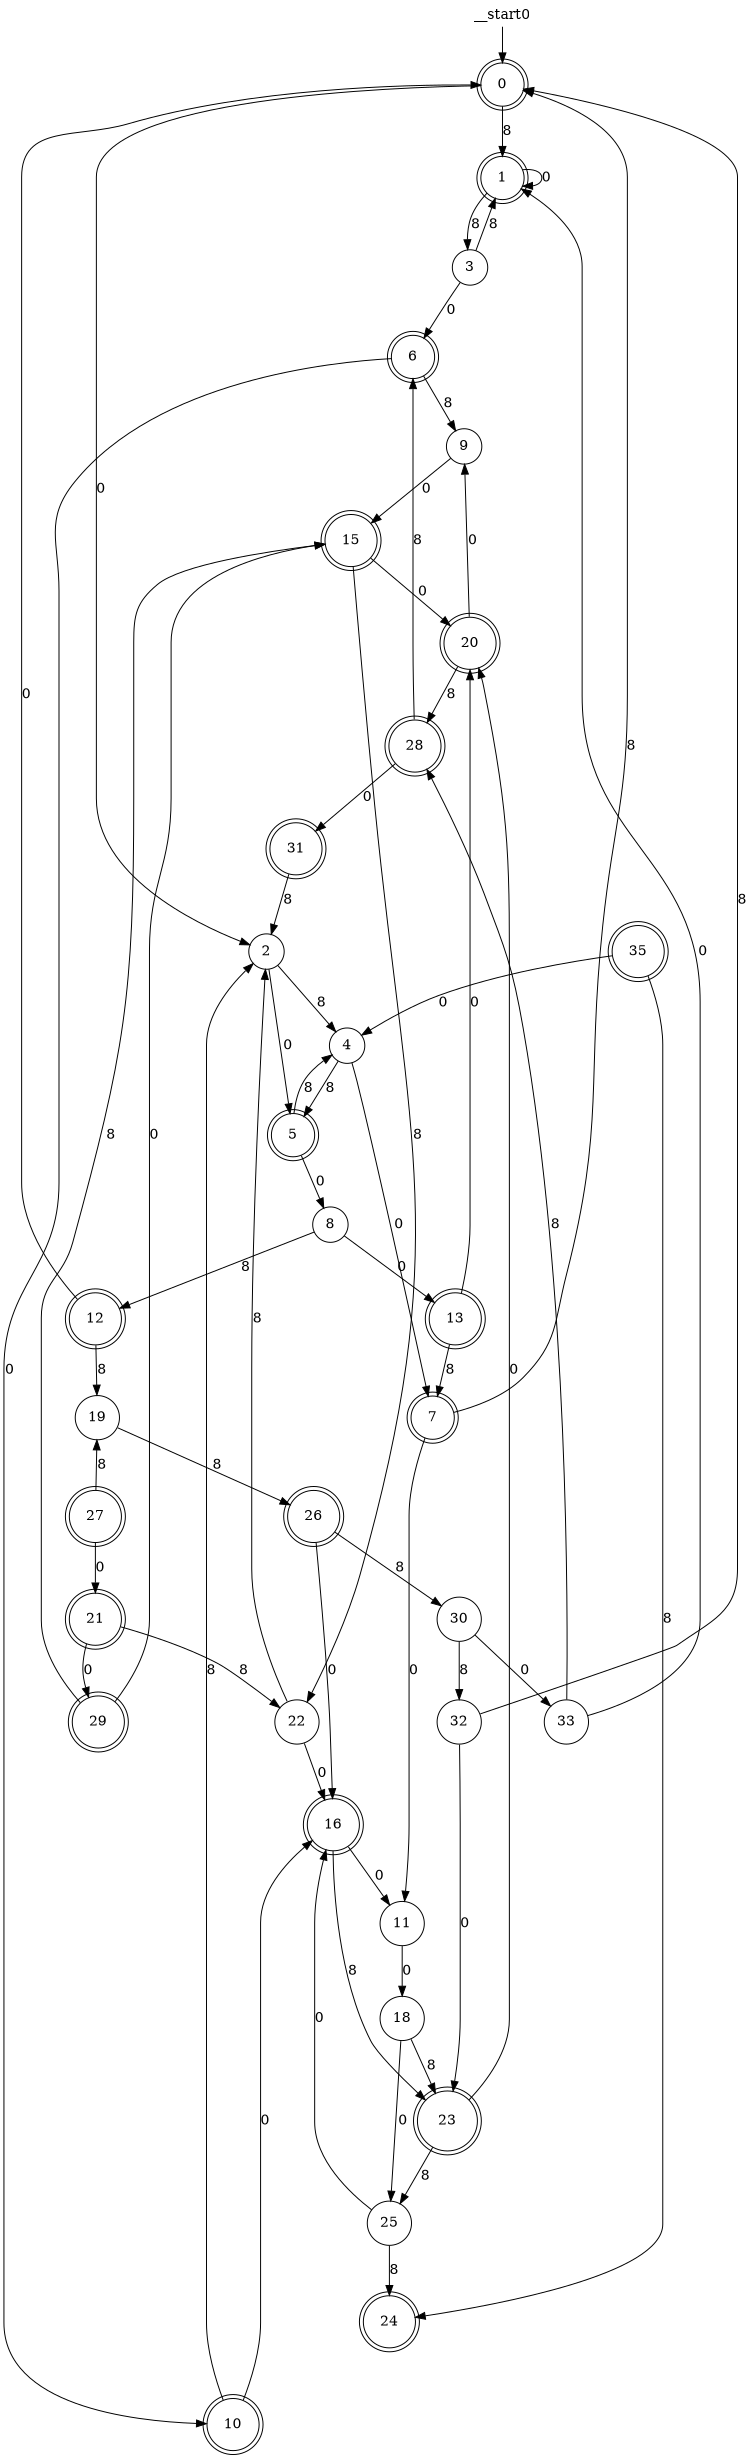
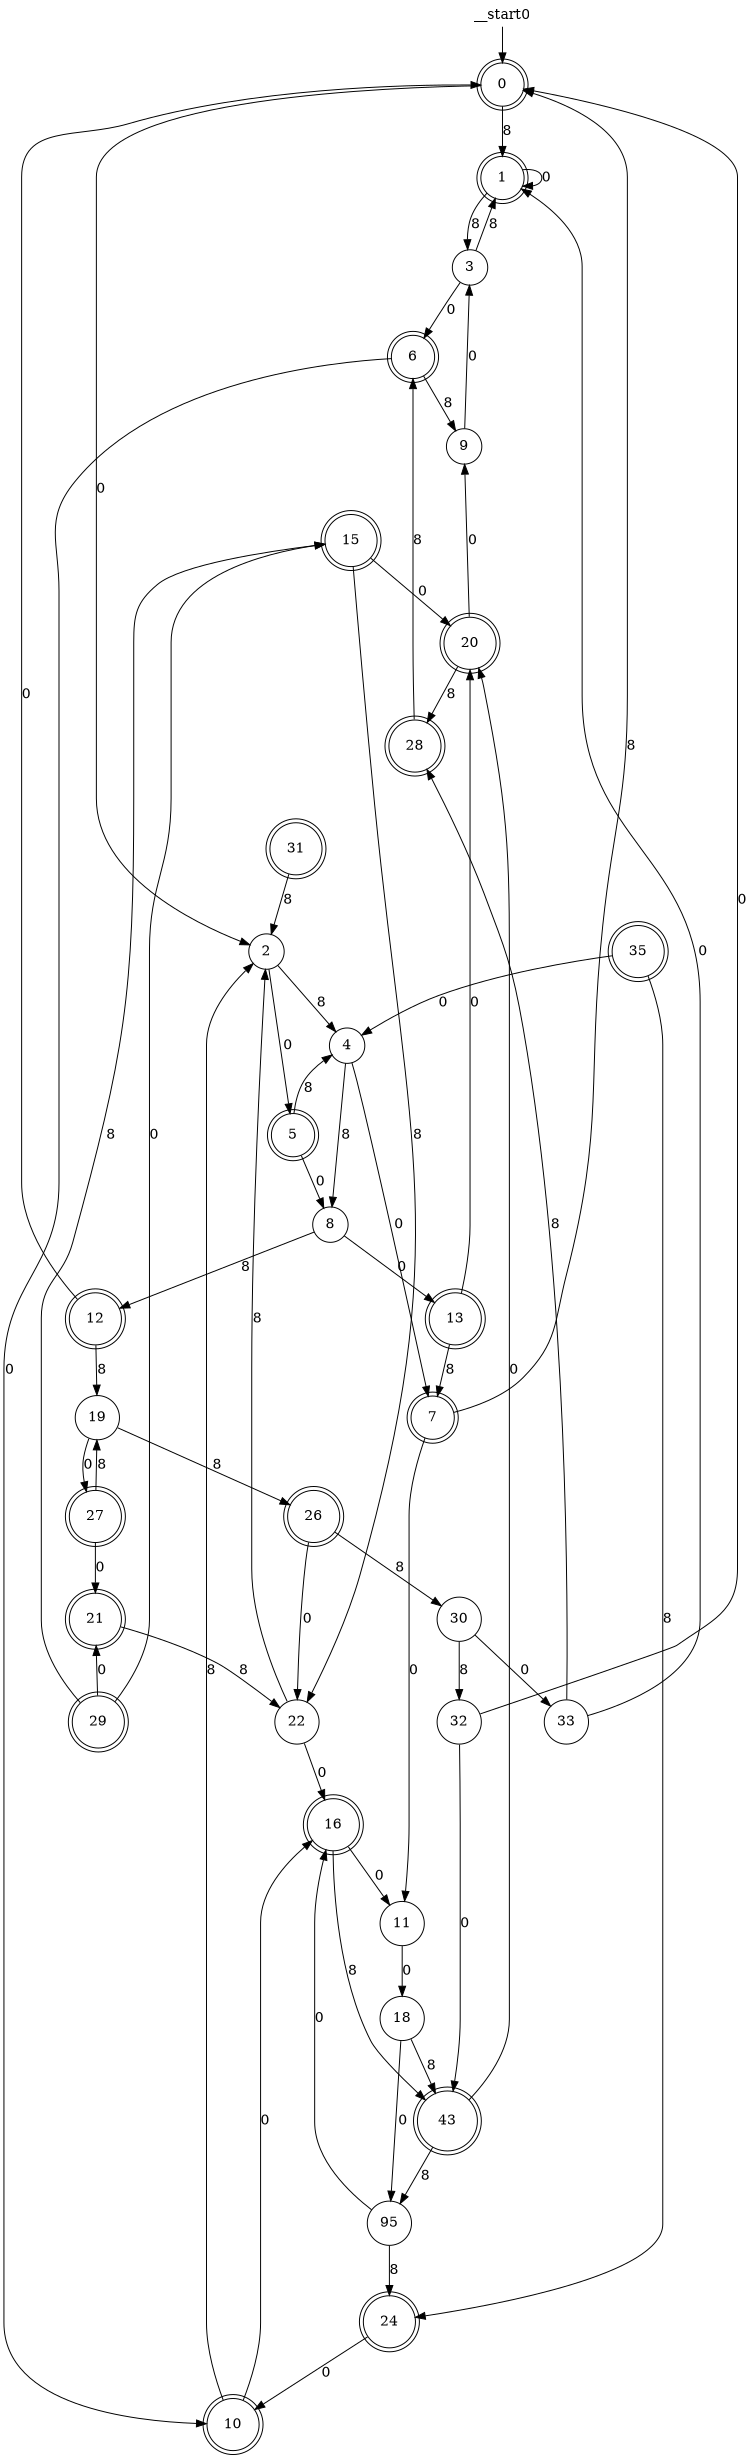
edge "9" -> "15": now "9" -> "3"
edge "28" -> "31": removed, label "0"
edge "32" -> "0": label "8" -> "0"
edge "4" -> "5": now "4" -> "8"
edge "19" -> "27": added, label "0"
edge "21" -> "29": reversed
edge "26" -> "16": now "26" -> "22"
node "23": label "23" -> "43"
node "25": label "25" -> "95"
edge "24" -> "10": added, label "0"
